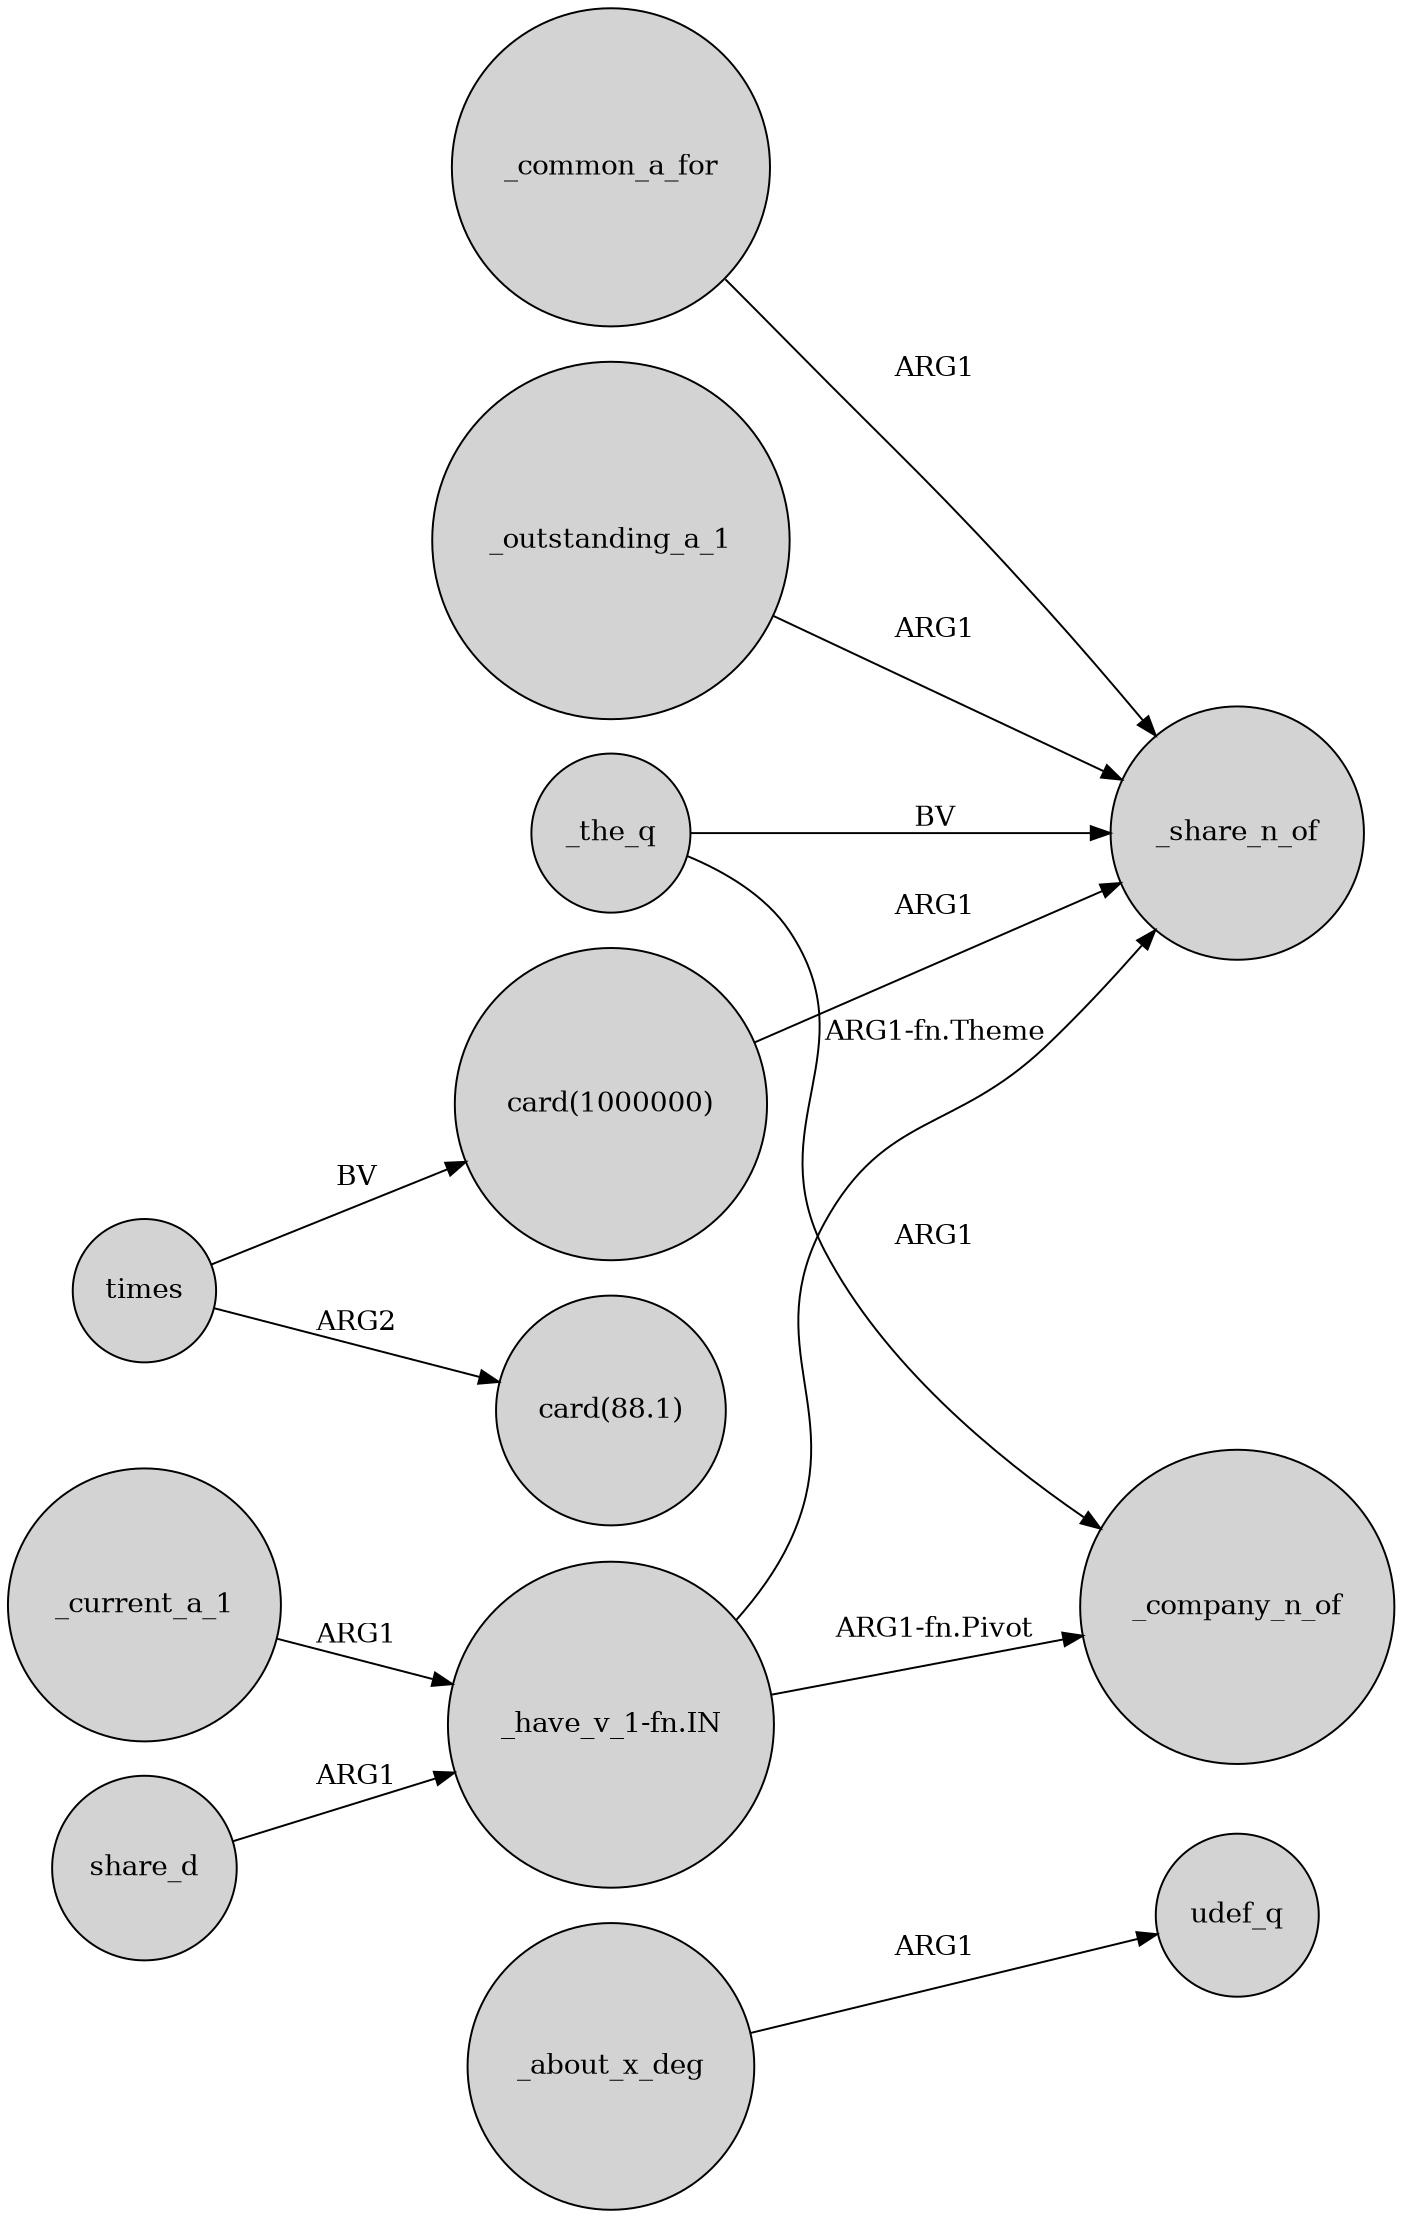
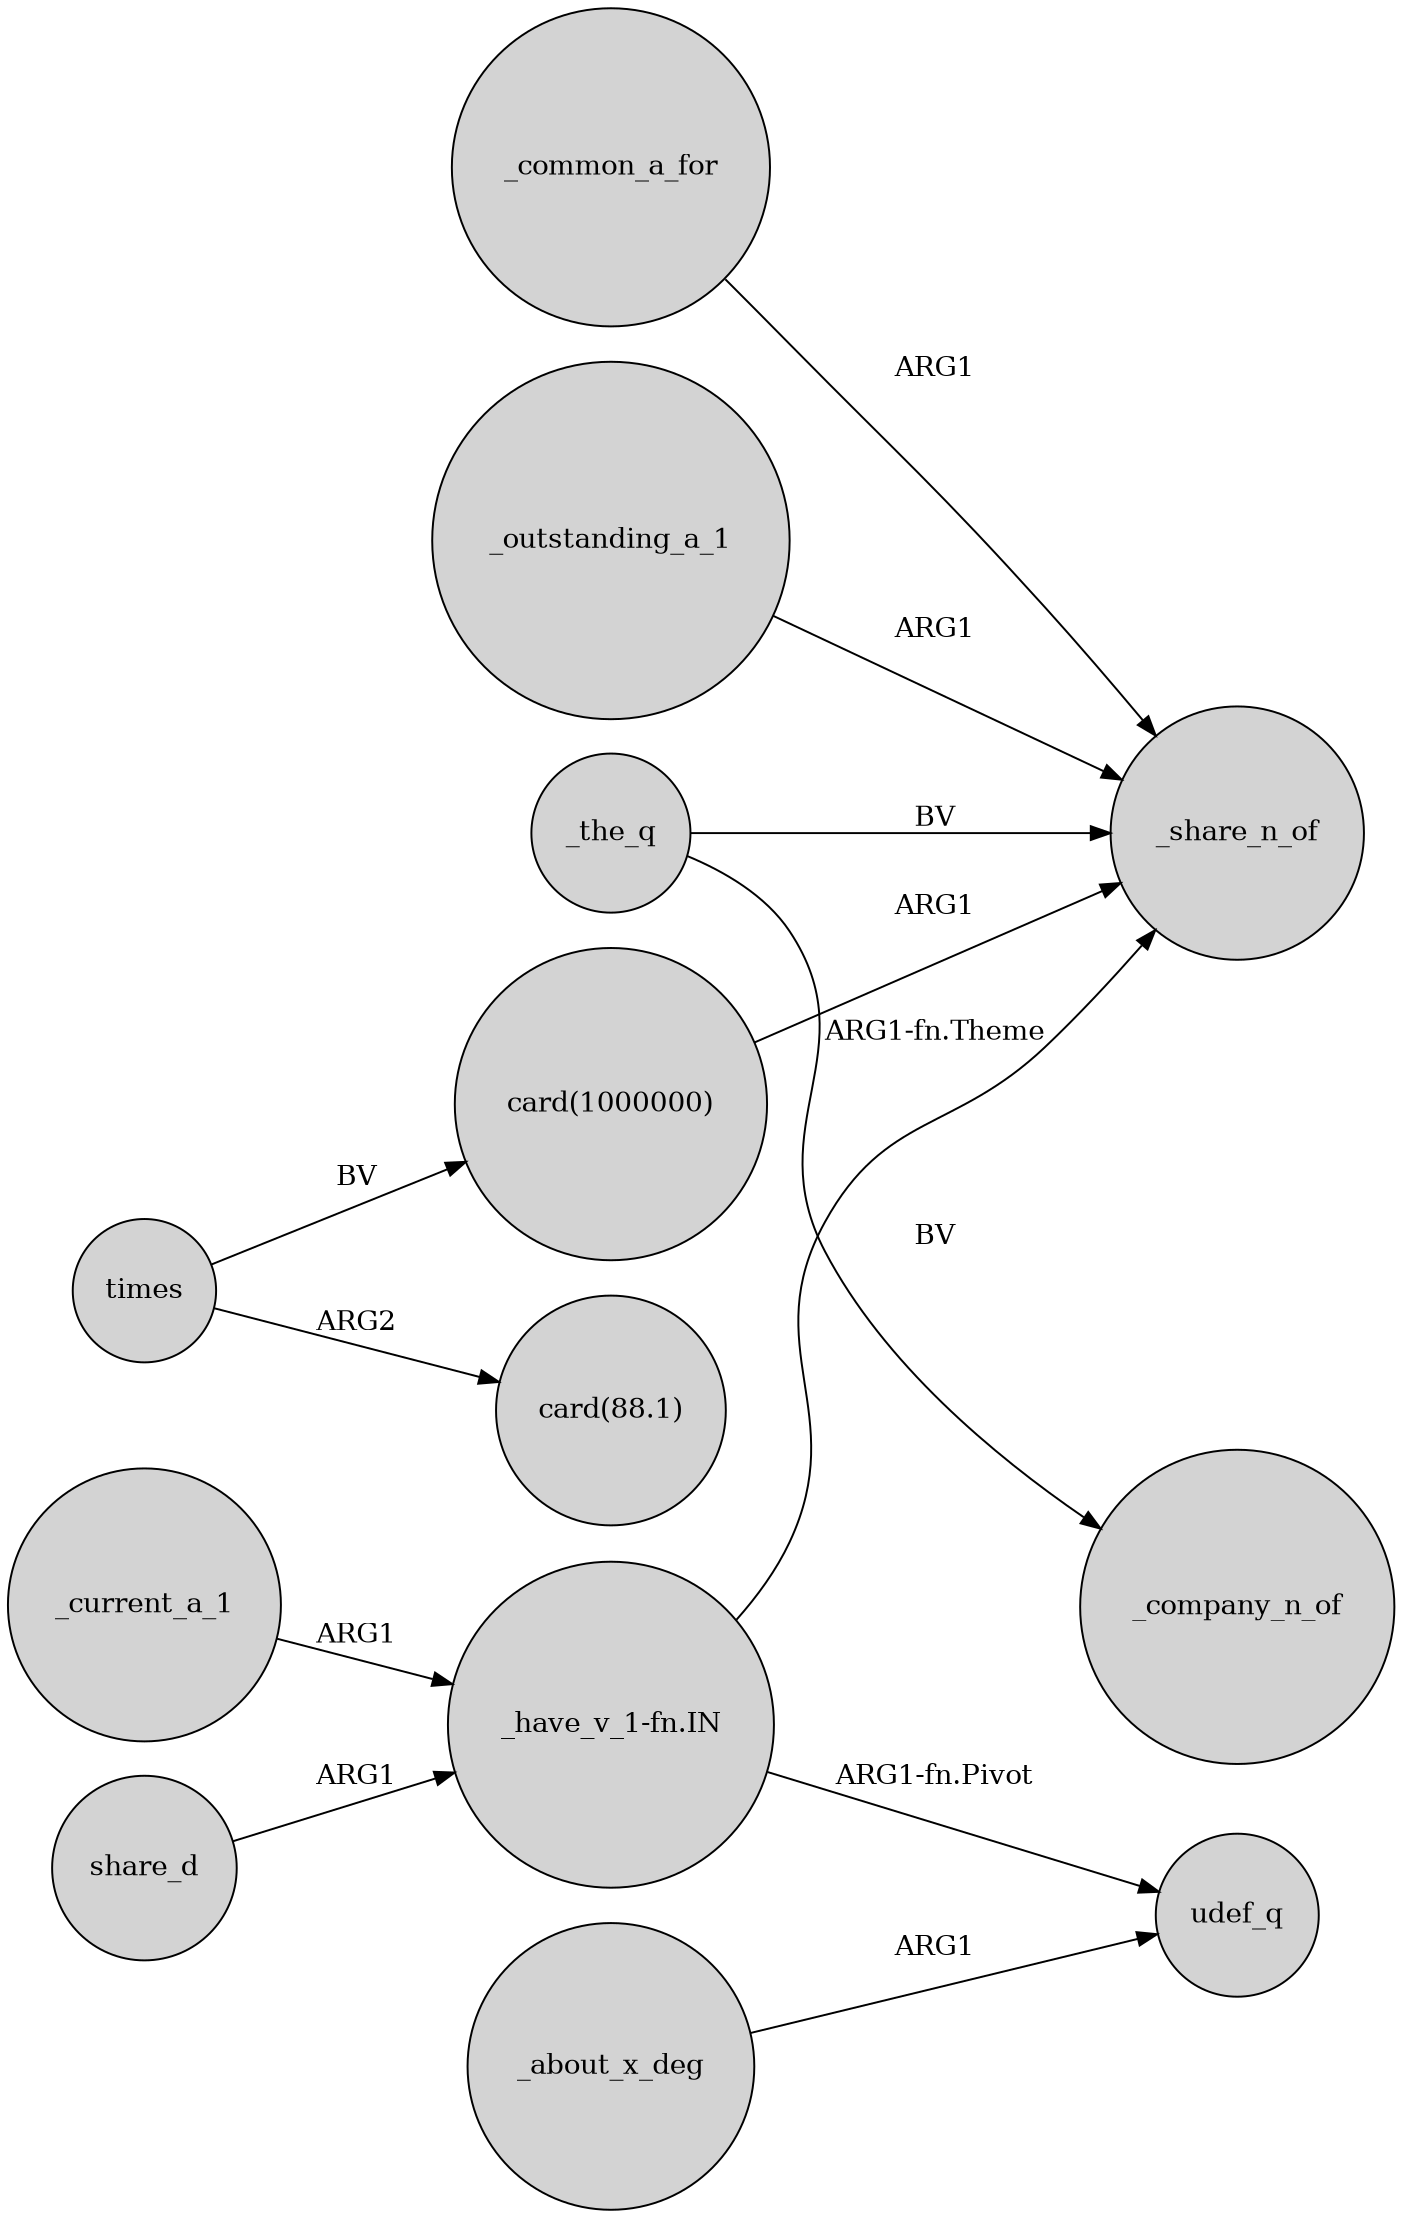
edge "_the_q" -> "_company_n_of": label "ARG1" -> "BV"
edge "_have_v_1-fn.IN" -> "_company_n_of": now "_have_v_1-fn.IN" -> "udef_q"
